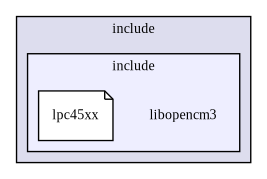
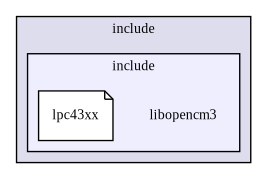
node "lpc45xx": label "lpc45xx" -> "lpc43xx"
